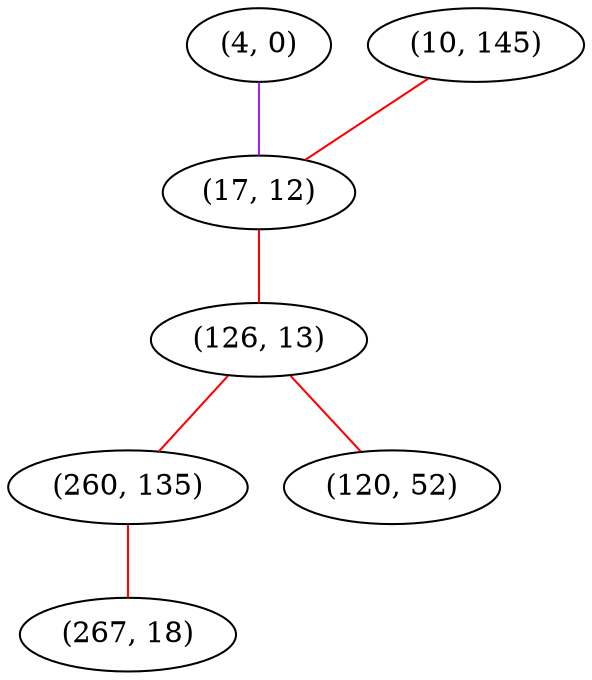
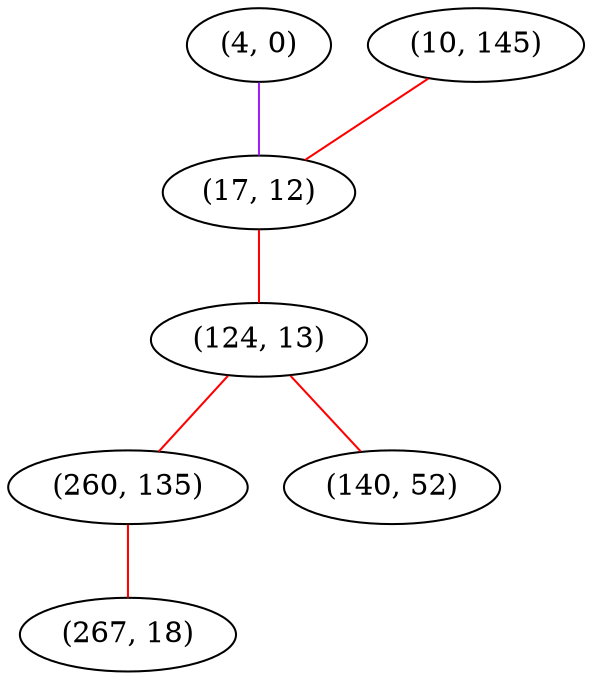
node "(126, 13)": label "(126, 13)" -> "(124, 13)"
node "(120, 52)": label "(120, 52)" -> "(140, 52)"
